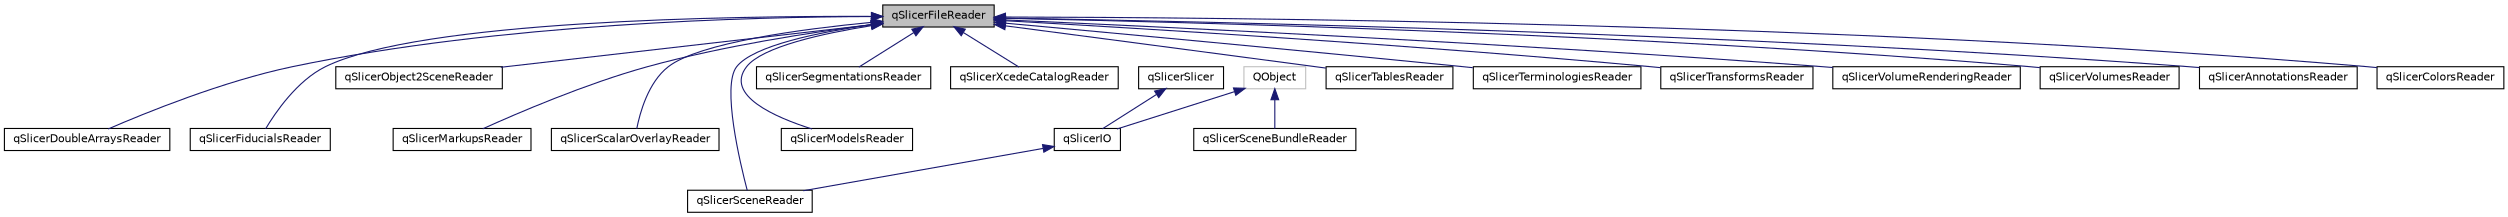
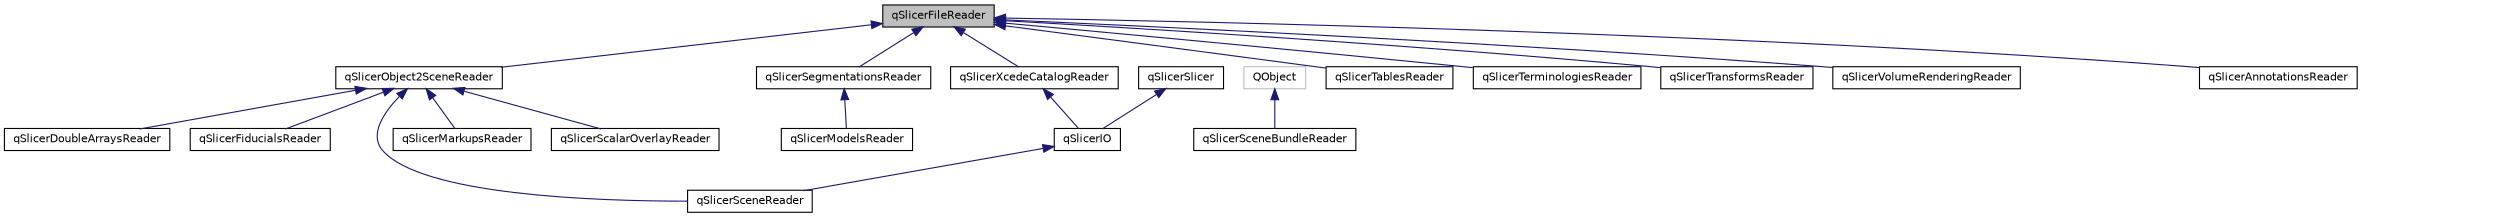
edge "qSlicerFiducialsReader" -> "qSlicerFileReader": now "qSlicerFiducialsReader" -> "qSlicerObject2SceneReader"
edge "qSlicerScalarOverlayReader" -> "qSlicerFileReader": now "qSlicerScalarOverlayReader" -> "qSlicerObject2SceneReader"
edge "qSlicerSceneReader" -> "qSlicerFileReader": now "qSlicerSceneReader" -> "qSlicerObject2SceneReader"
edge "qSlicerDoubleArraysReader" -> "qSlicerFileReader": now "qSlicerDoubleArraysReader" -> "qSlicerObject2SceneReader"
edge "qSlicerMarkupsReader" -> "qSlicerFileReader": now "qSlicerMarkupsReader" -> "qSlicerObject2SceneReader"
edge "qSlicerModelsReader" -> "qSlicerFileReader": now "qSlicerModelsReader" -> "qSlicerSegmentationsReader"
node "qSlicerVolumesReader": removed
node "qSlicerColorsReader": removed
edge "qSlicerIO" -> "QObject": now "qSlicerIO" -> "qSlicerXcedeCatalogReader"
